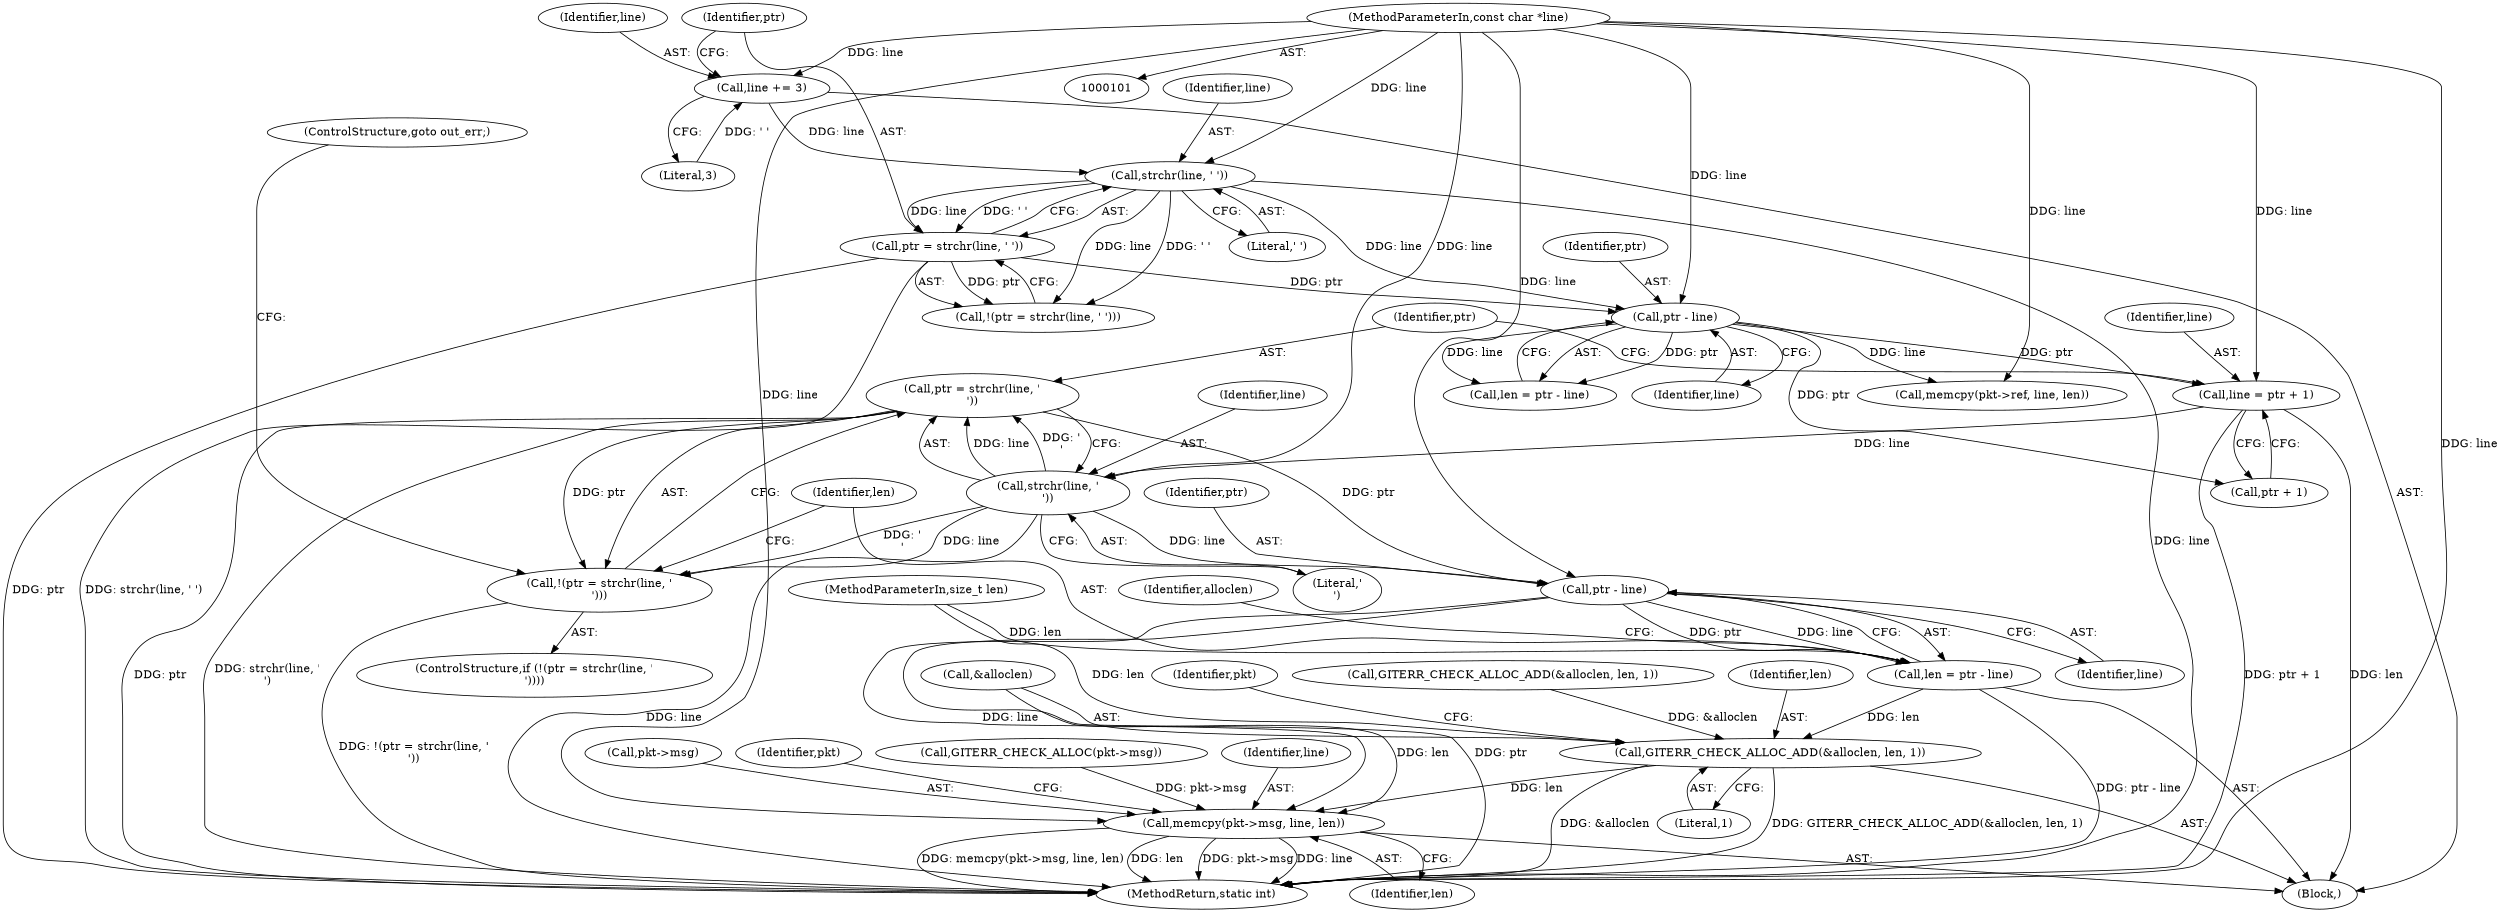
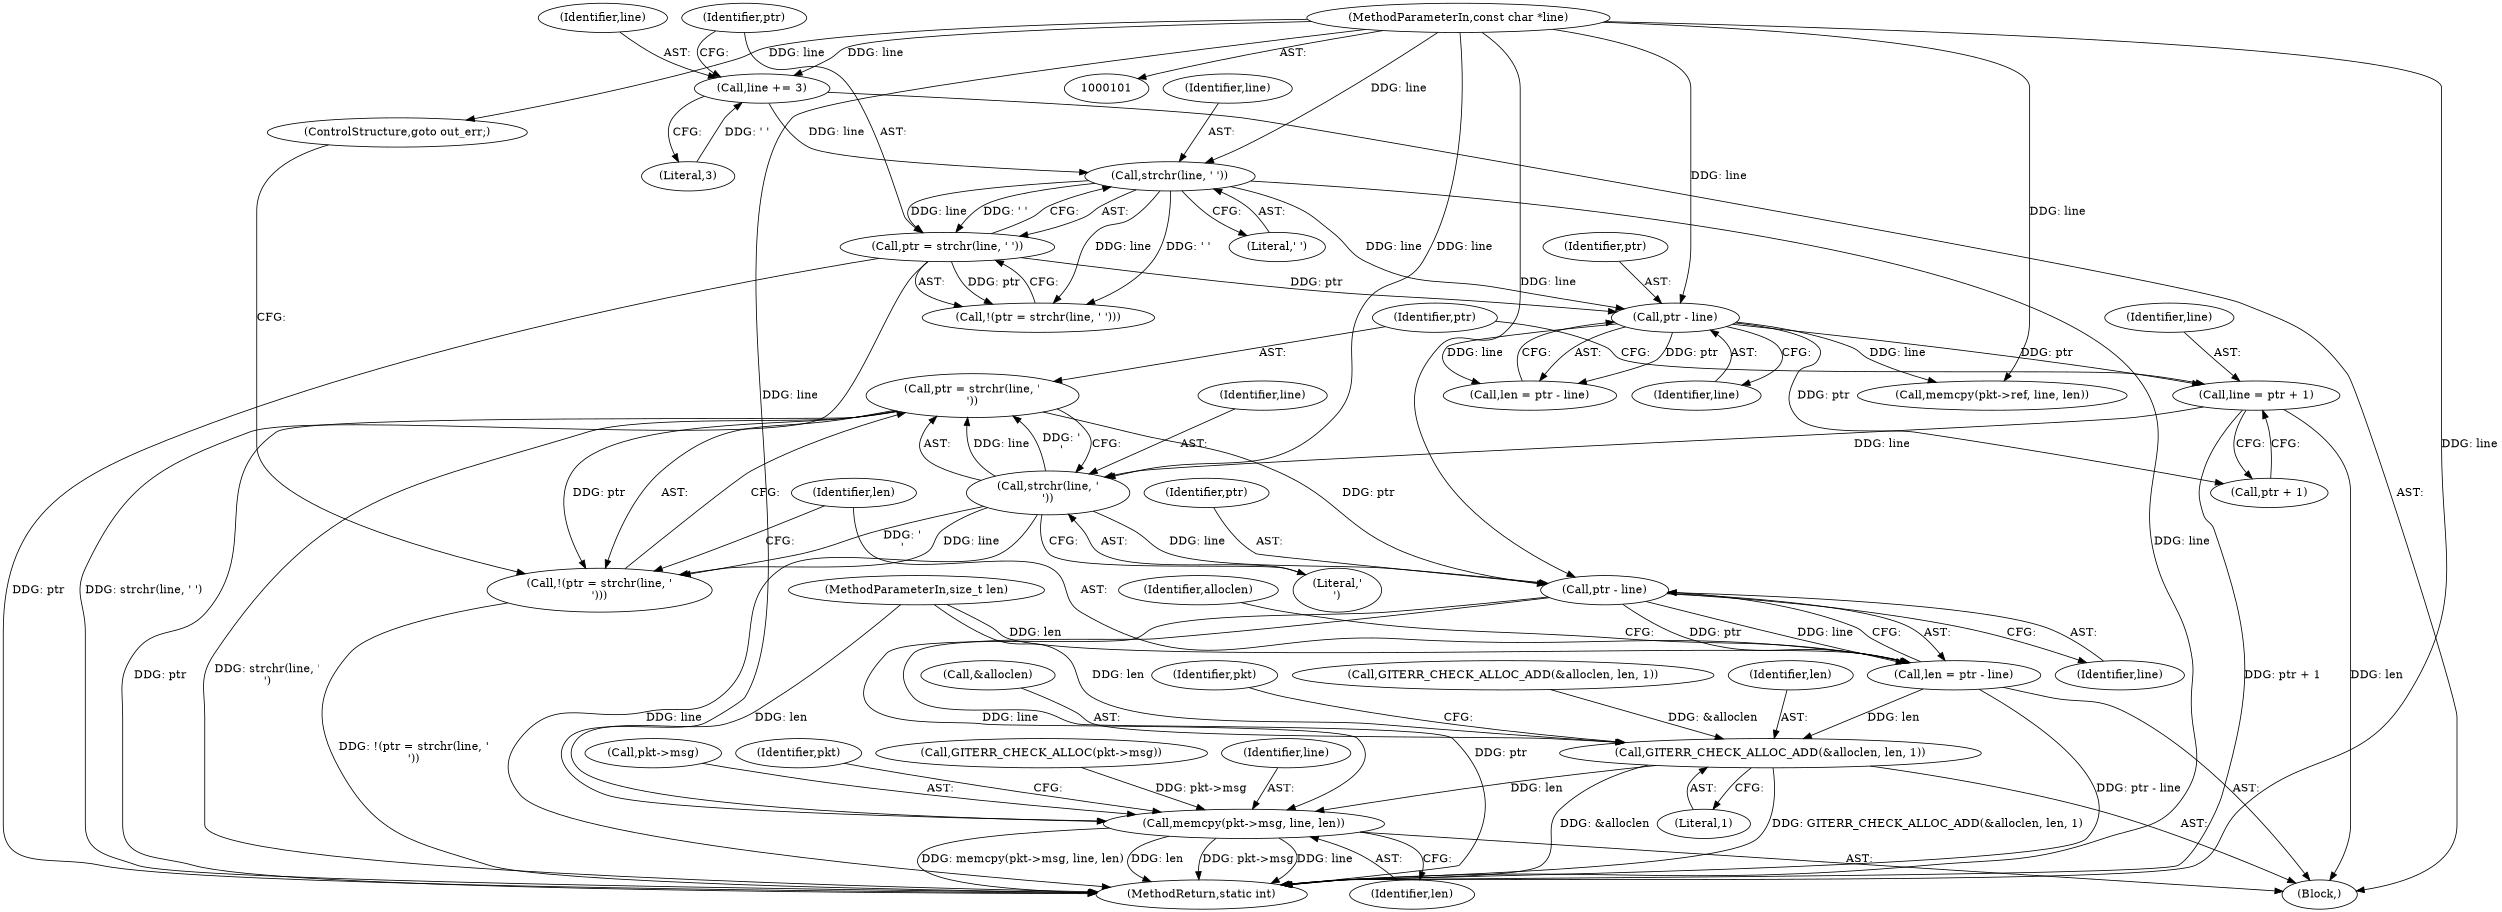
edge "(MethodParameterIn,const char *line)" -> "(Call,line = ptr + 1)": now "(MethodParameterIn,const char *line)" -> "(ControlStructure,goto out_err;)"
node "(ControlStructure,if (!(ptr = strchr(line, ' '))))": removed
edge "(Call,&alloclen)" -> "(Call,memcpy(pkt->msg, line, len))": now "(MethodParameterIn,size_t len)" -> "(Call,memcpy(pkt->msg, line, len))"
